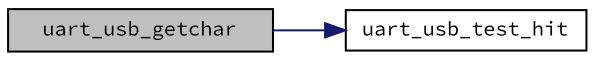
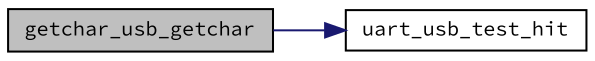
node "uart_usb_getchar": label "uart_usb_getchar" -> "getchar_usb_getchar"
